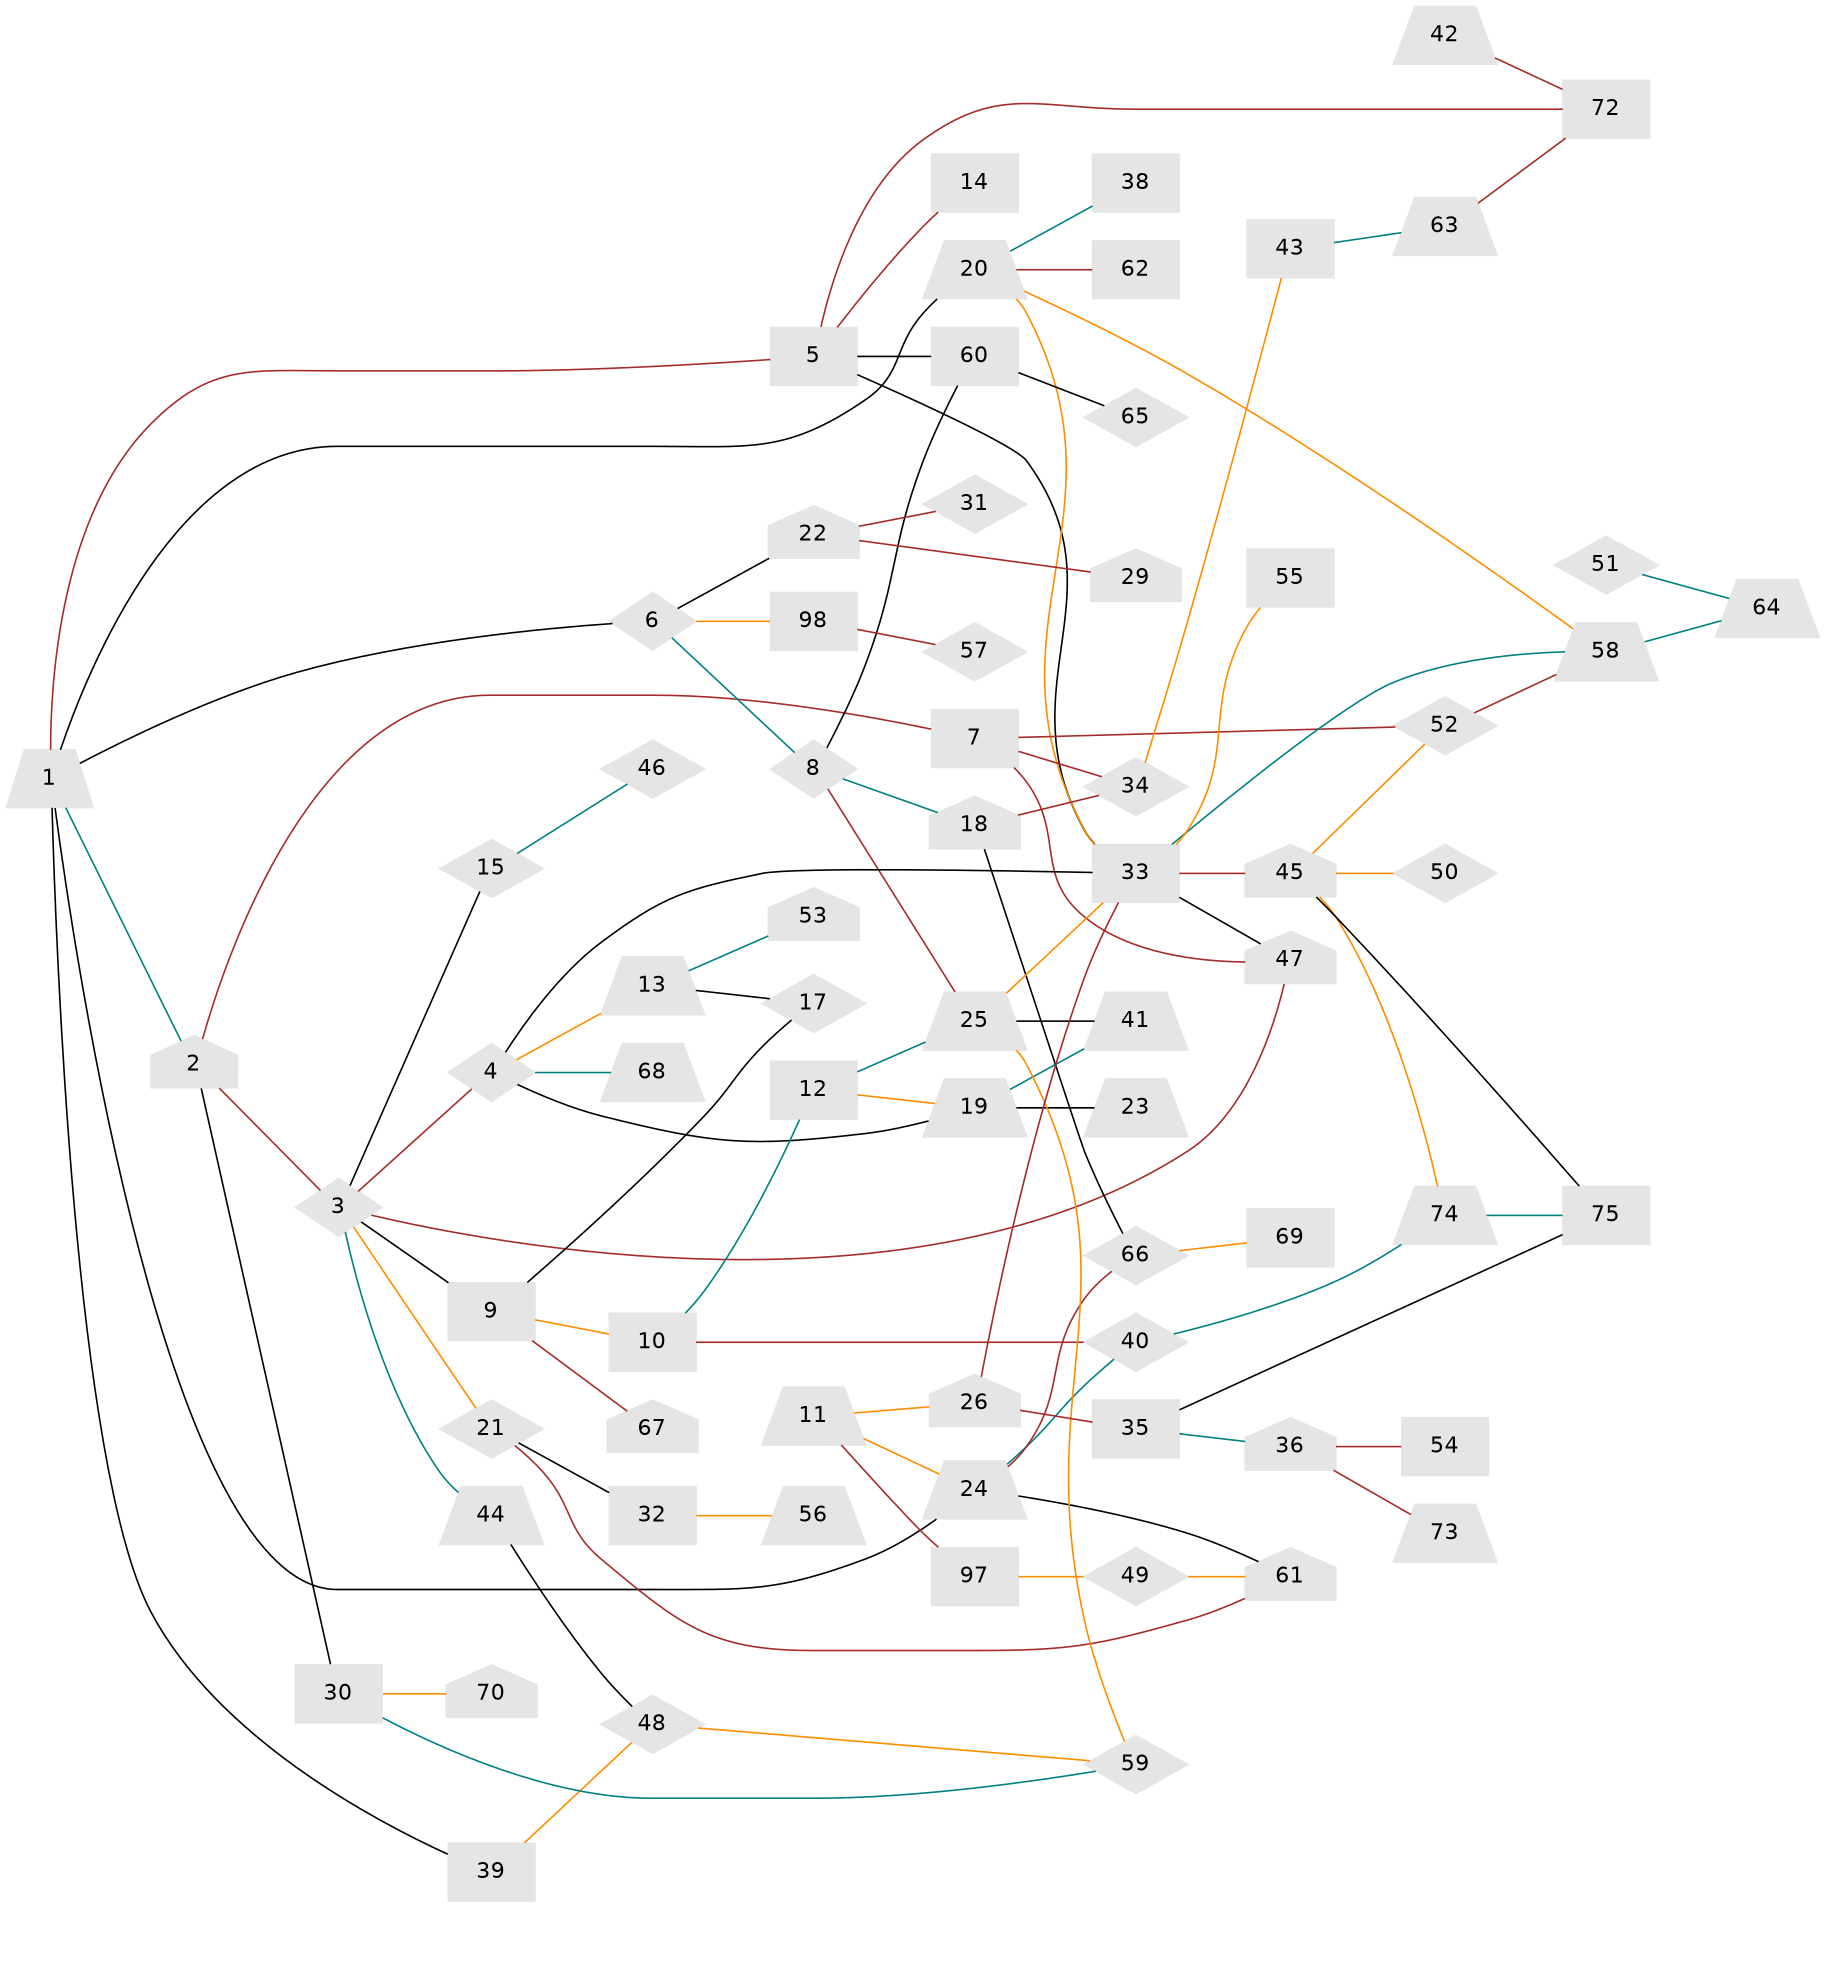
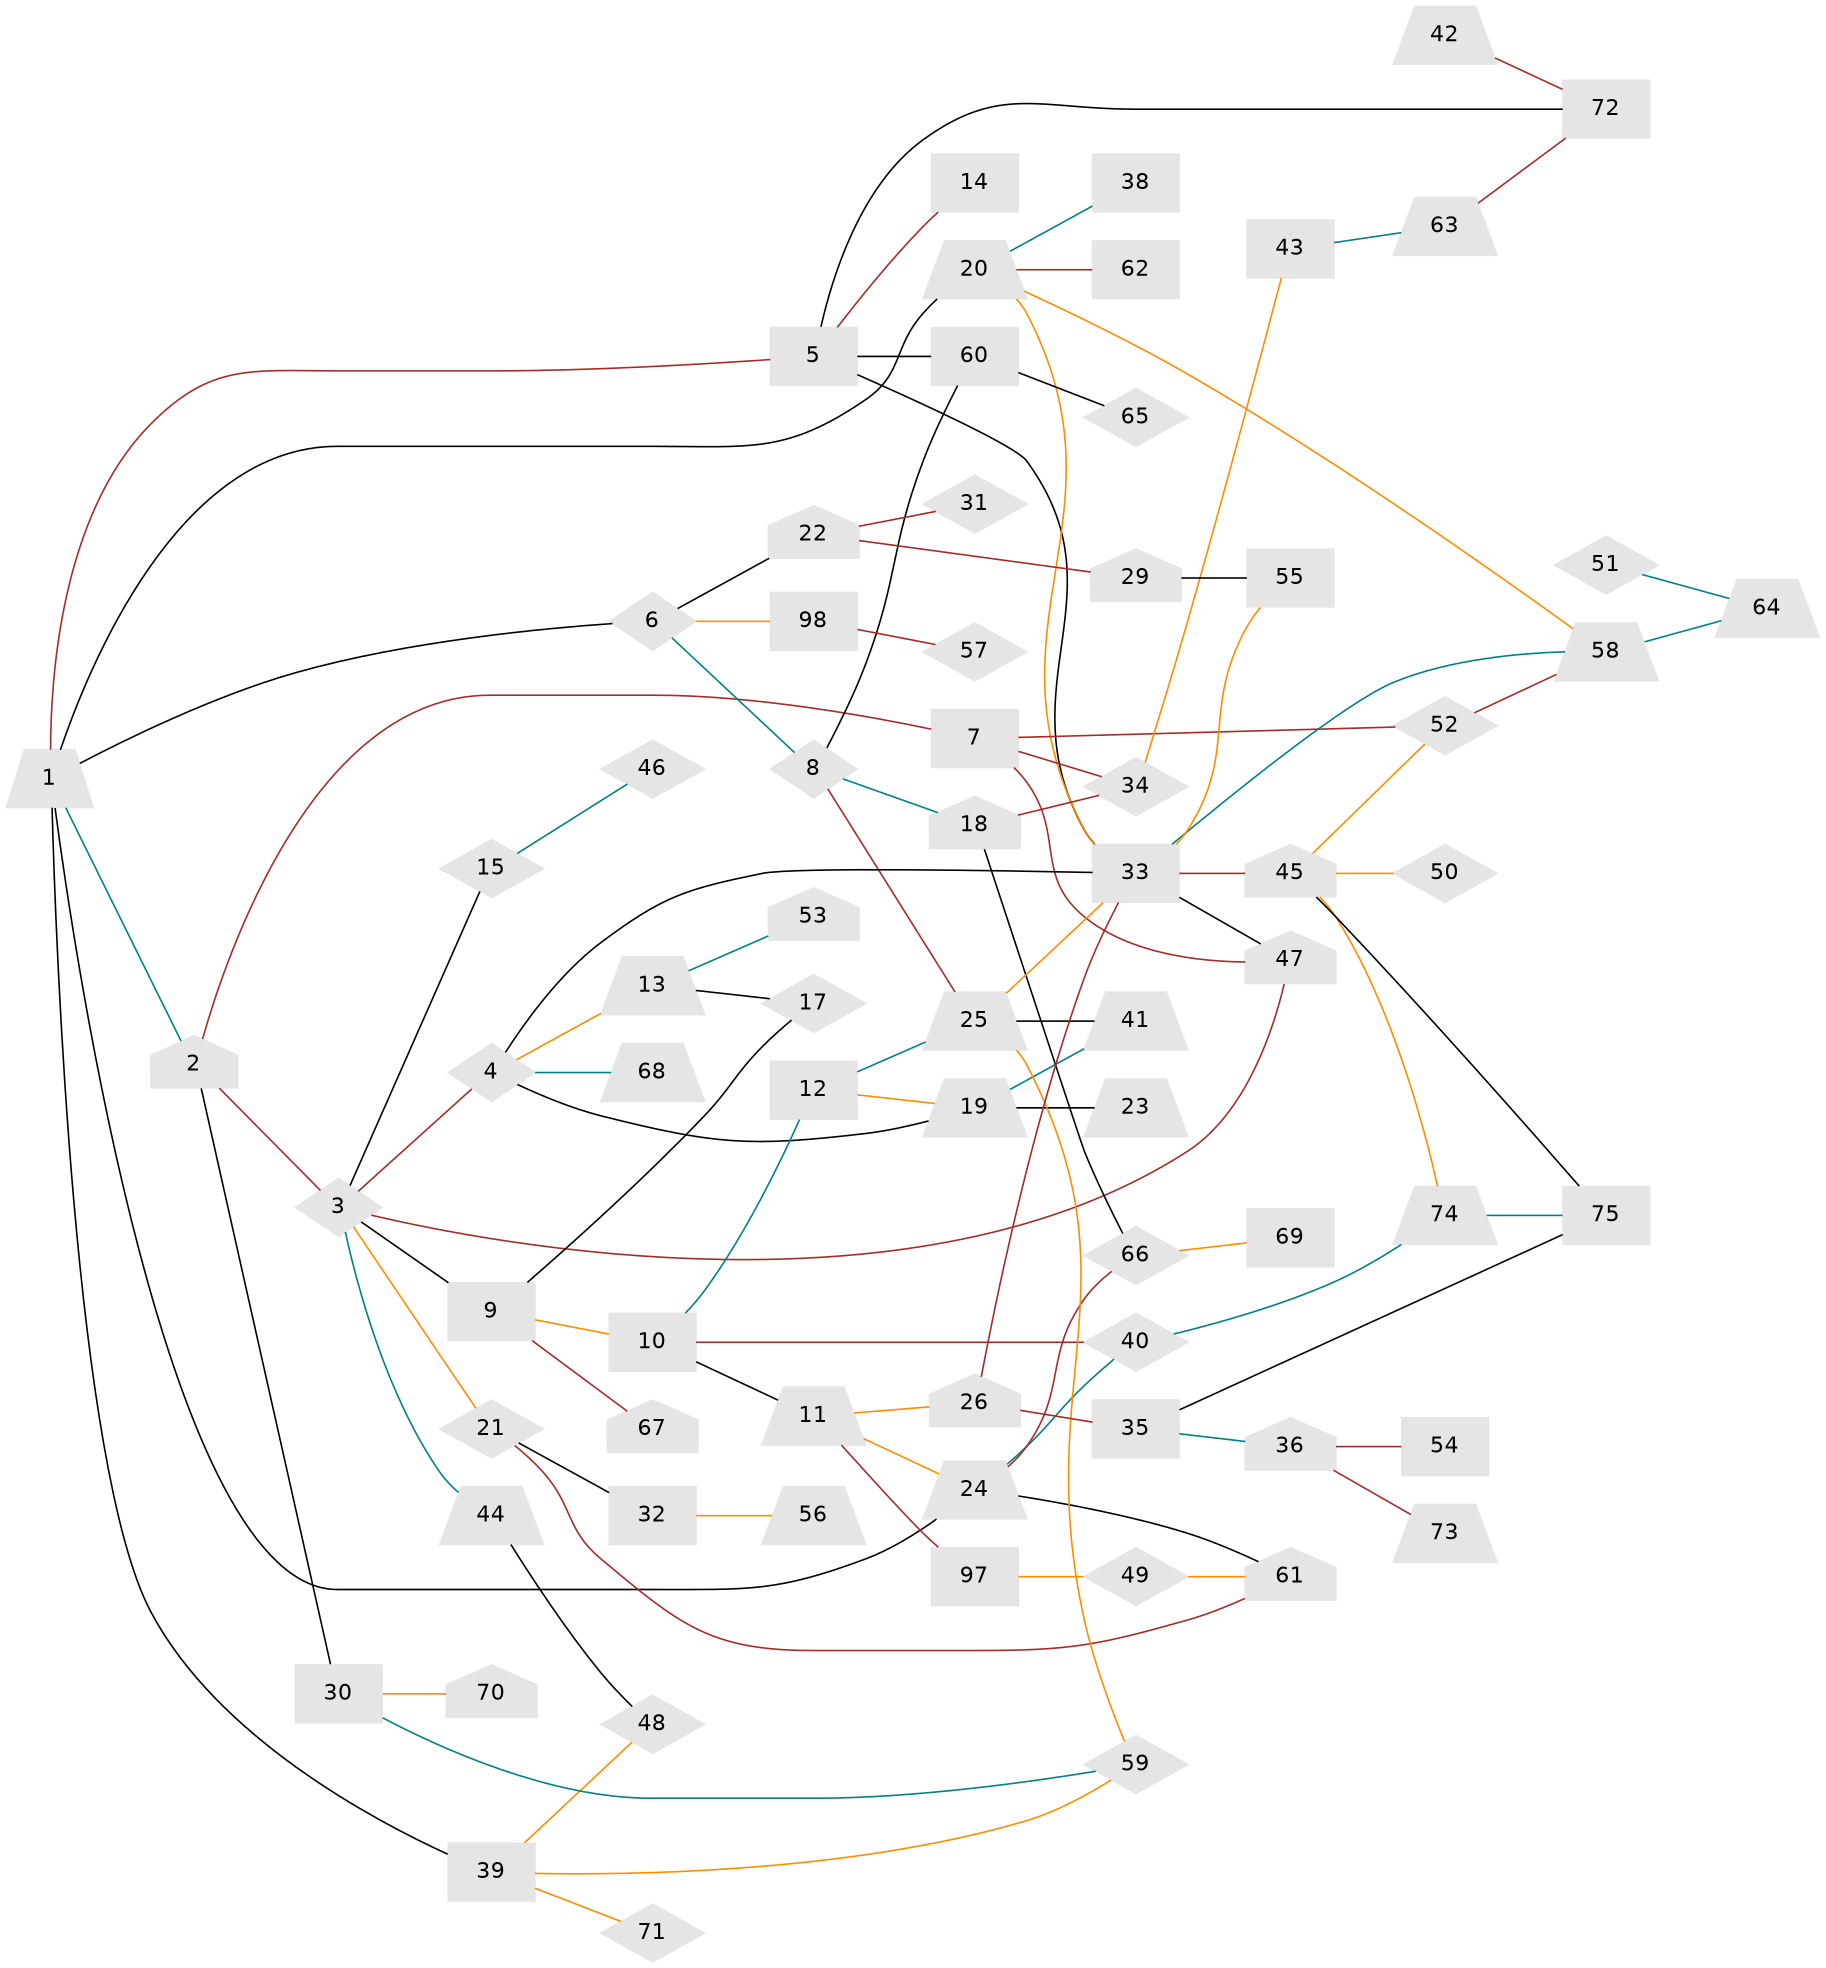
edge "72" -- "5": color brown -> black
edge "29" -- "55": added
edge "10" -- "11": added
edge "48" -- "59": now "39" -- "59"
node "71": added
